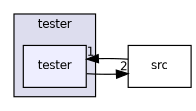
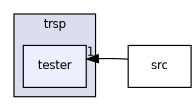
cluster "tester": label "tester" -> "trsp"
edge "tester" -> "src": removed
